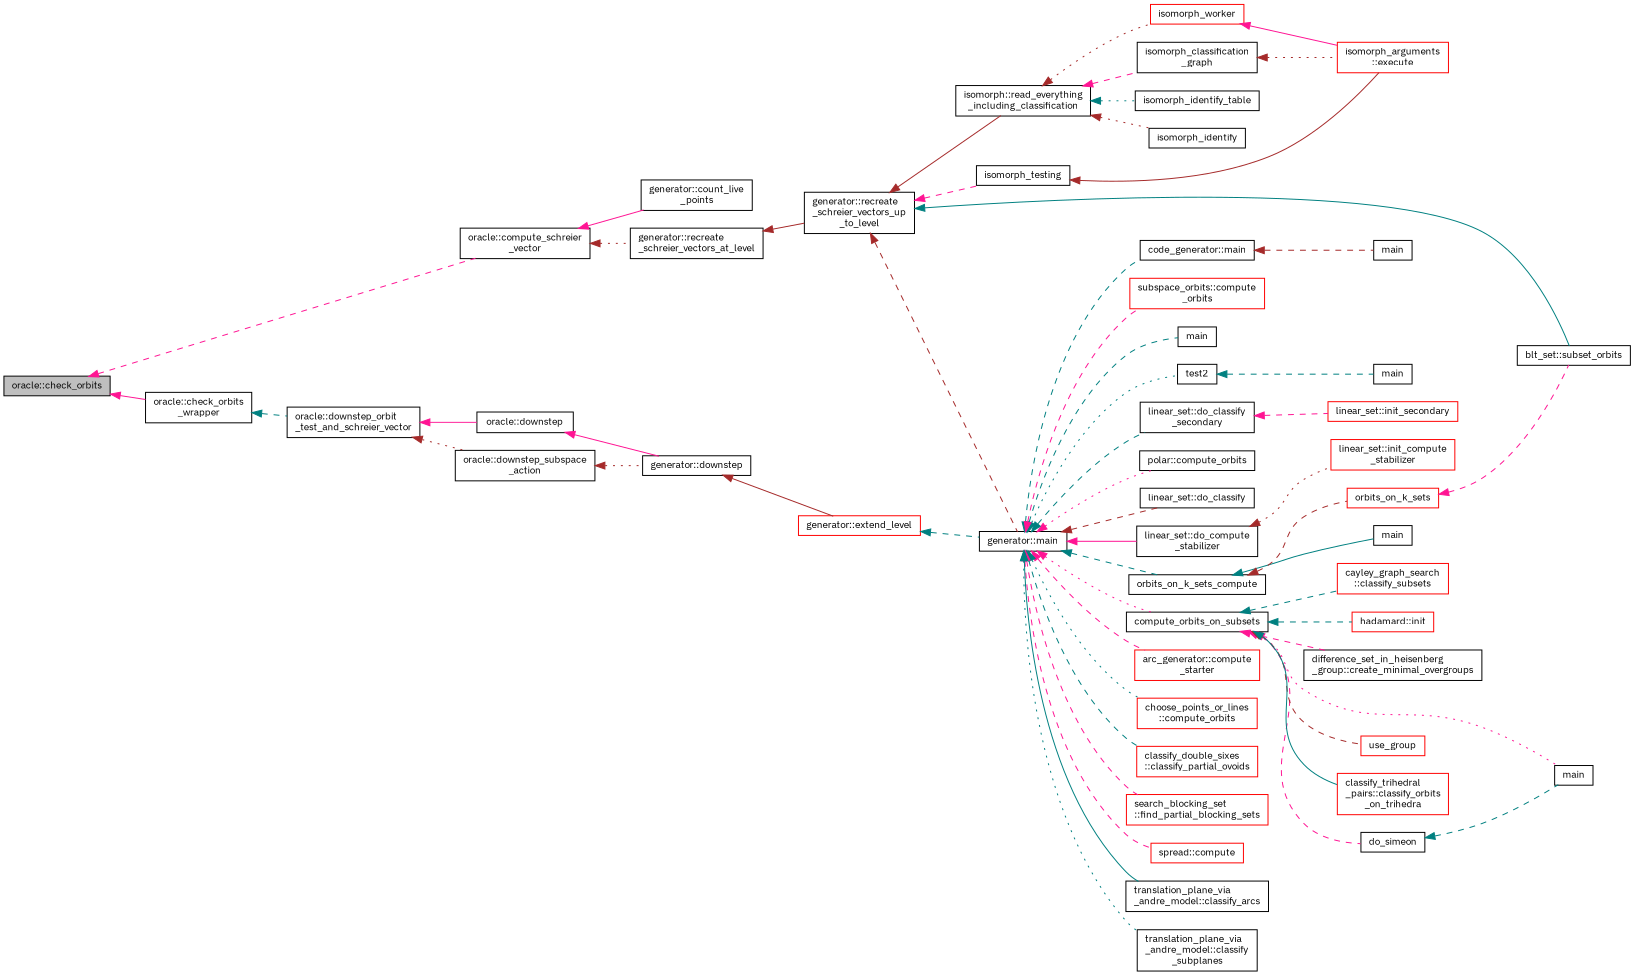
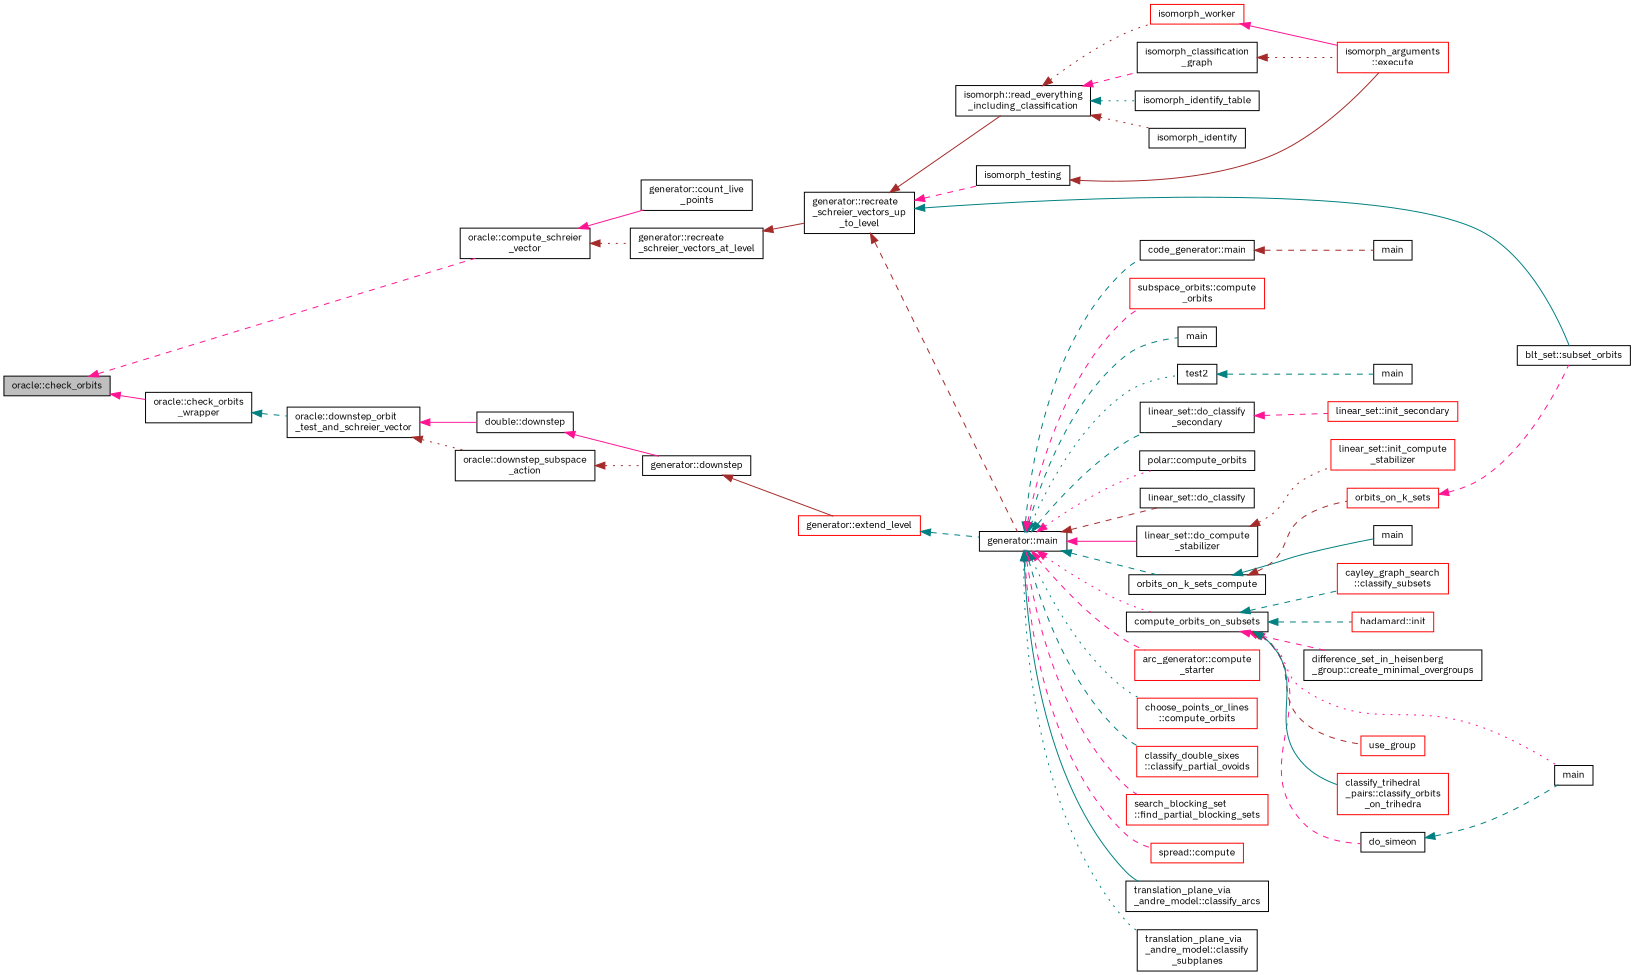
node "oracle::downstep": label "oracle::downstep" -> "double::downstep"
